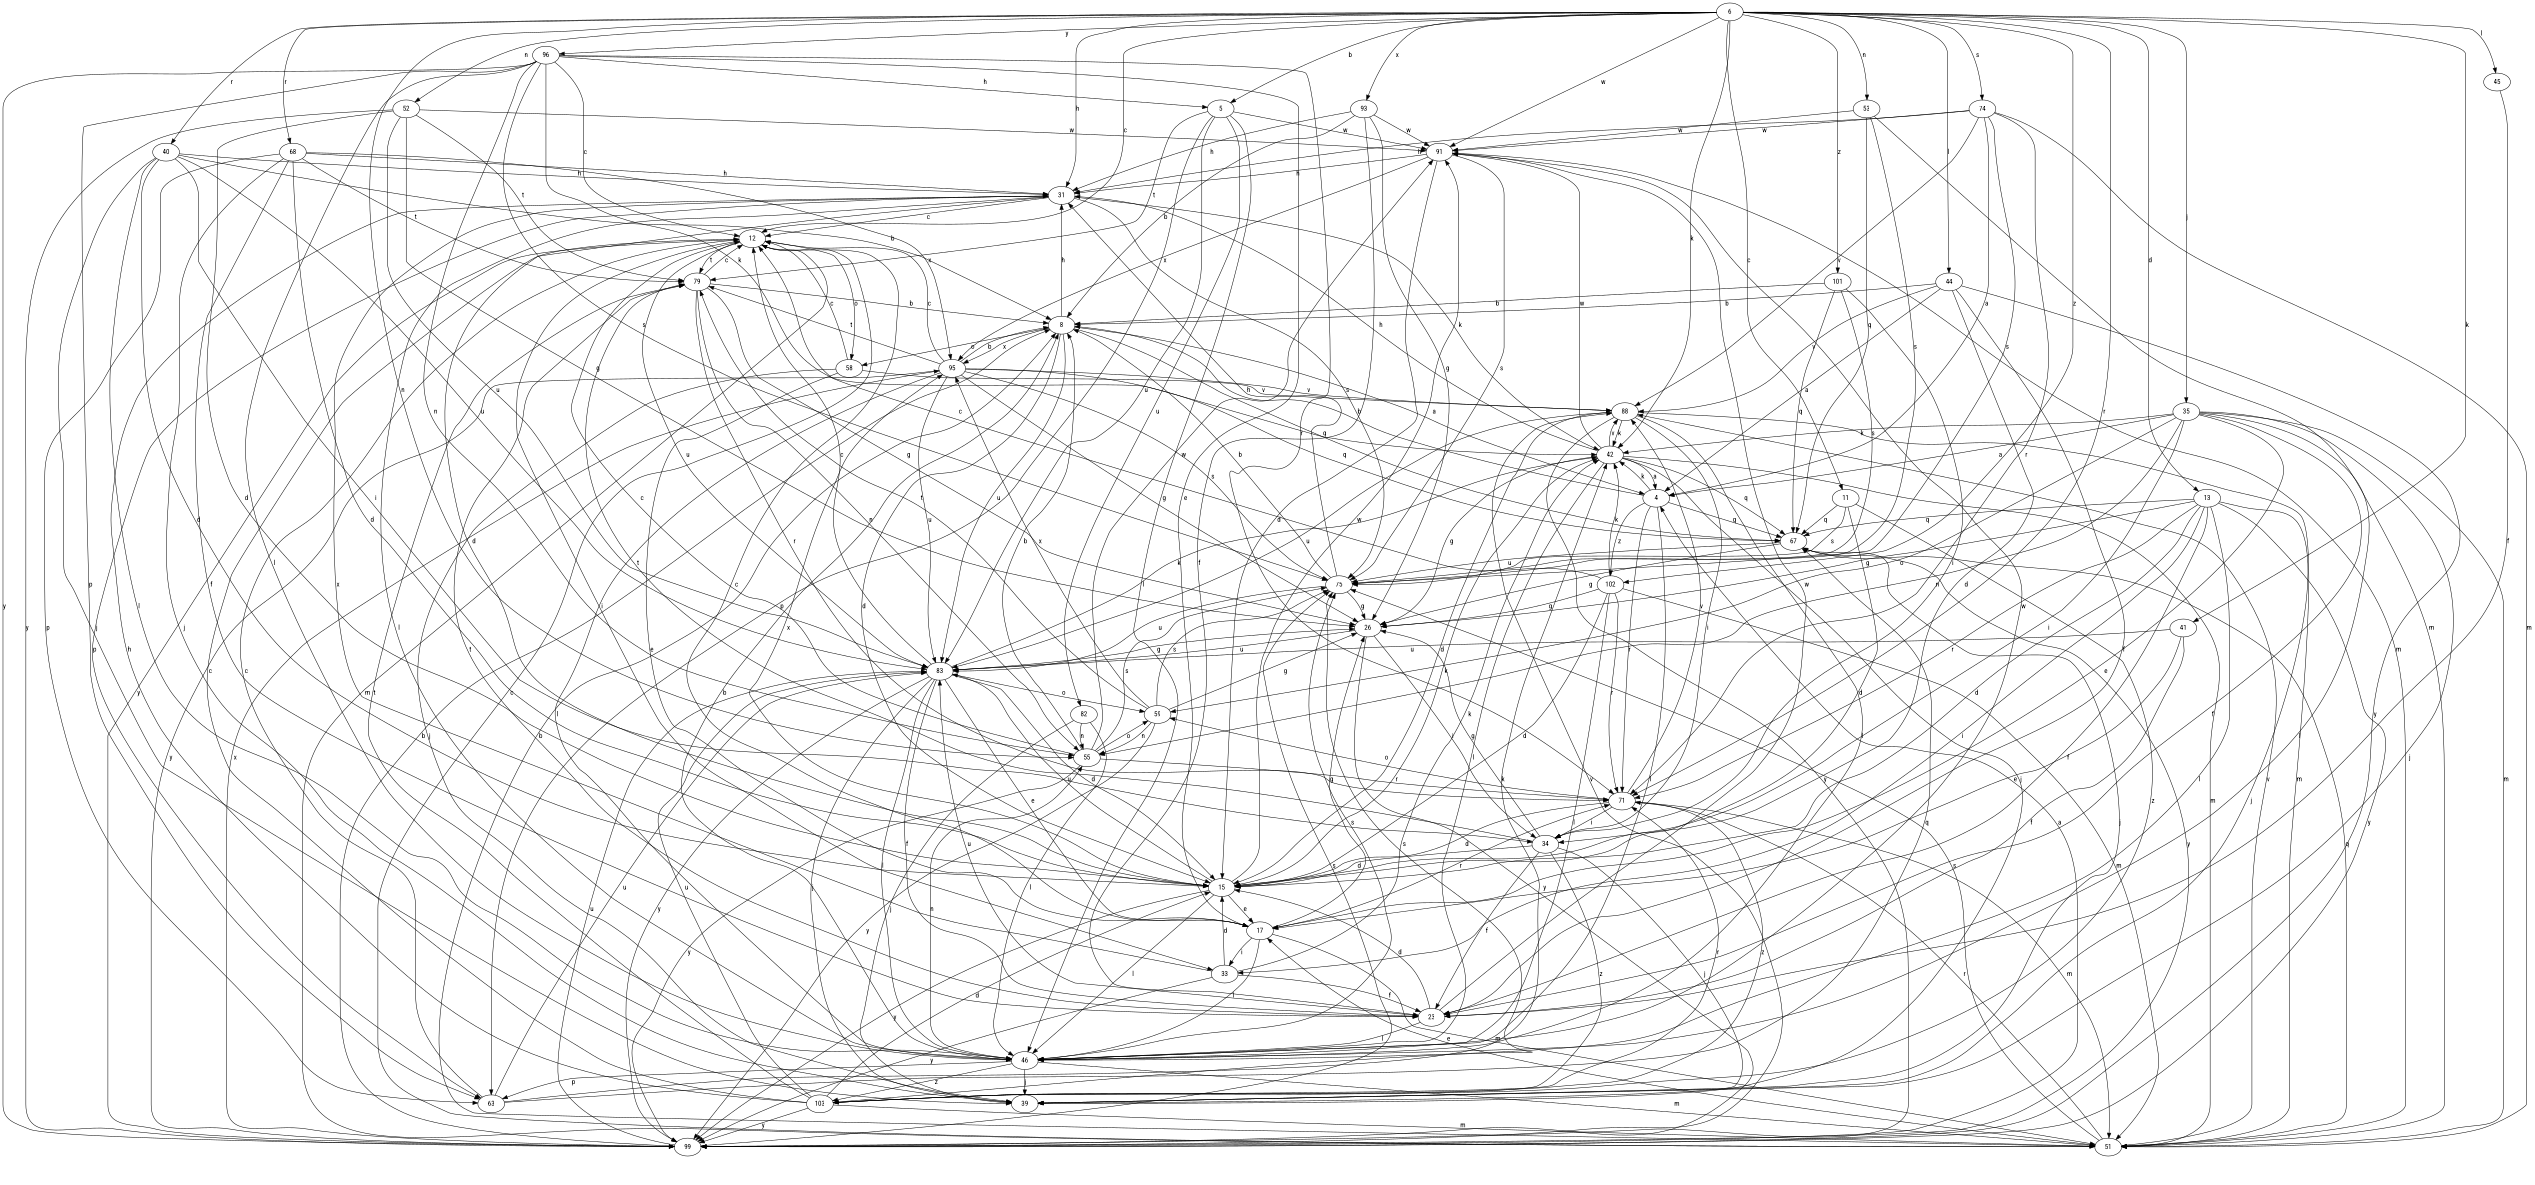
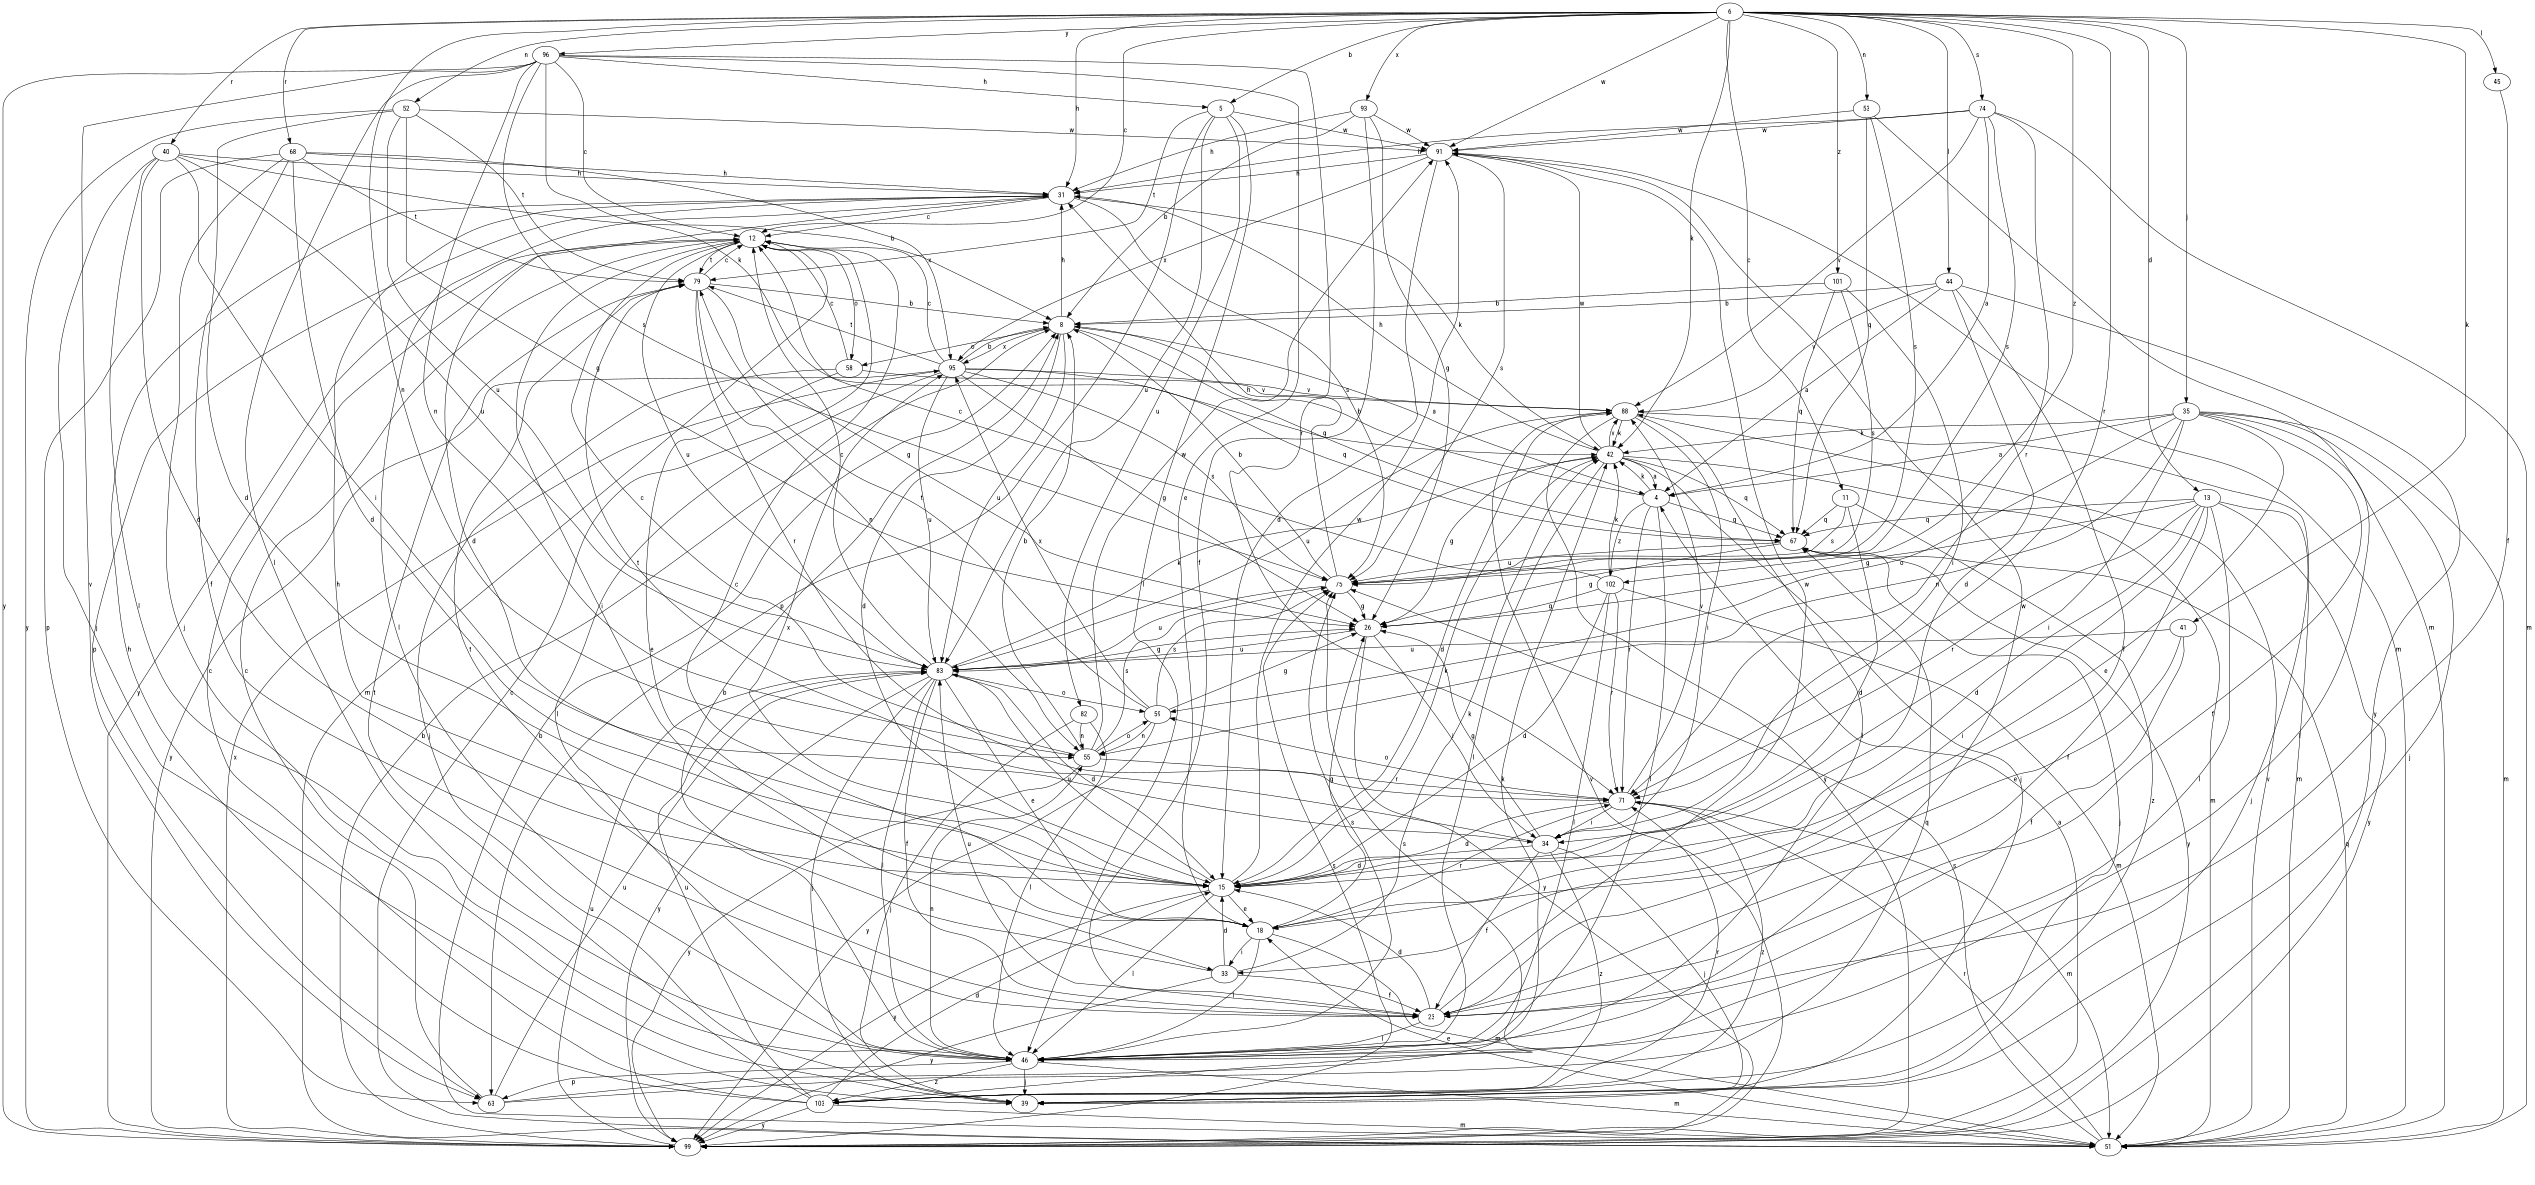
edge "96" -> "63": label "p" -> "v"
edge "33" -> "31": label "x" -> "h"
node "17": label "17" -> "18"
